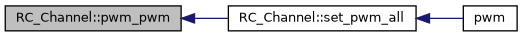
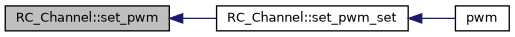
node "RC_Channel::pwm_pwm": label "RC_Channel::pwm_pwm" -> "RC_Channel::set_pwm"
node "RC_Channel::set_pwm_all": label "RC_Channel::set_pwm_all" -> "RC_Channel::set_pwm_set"
